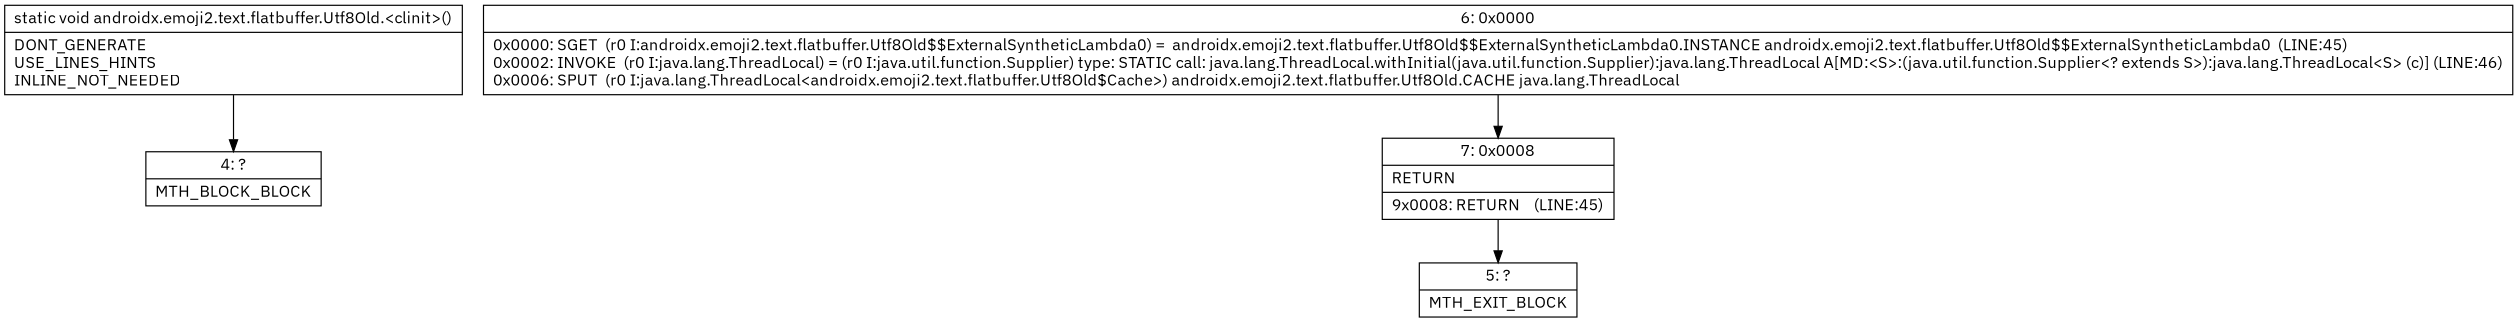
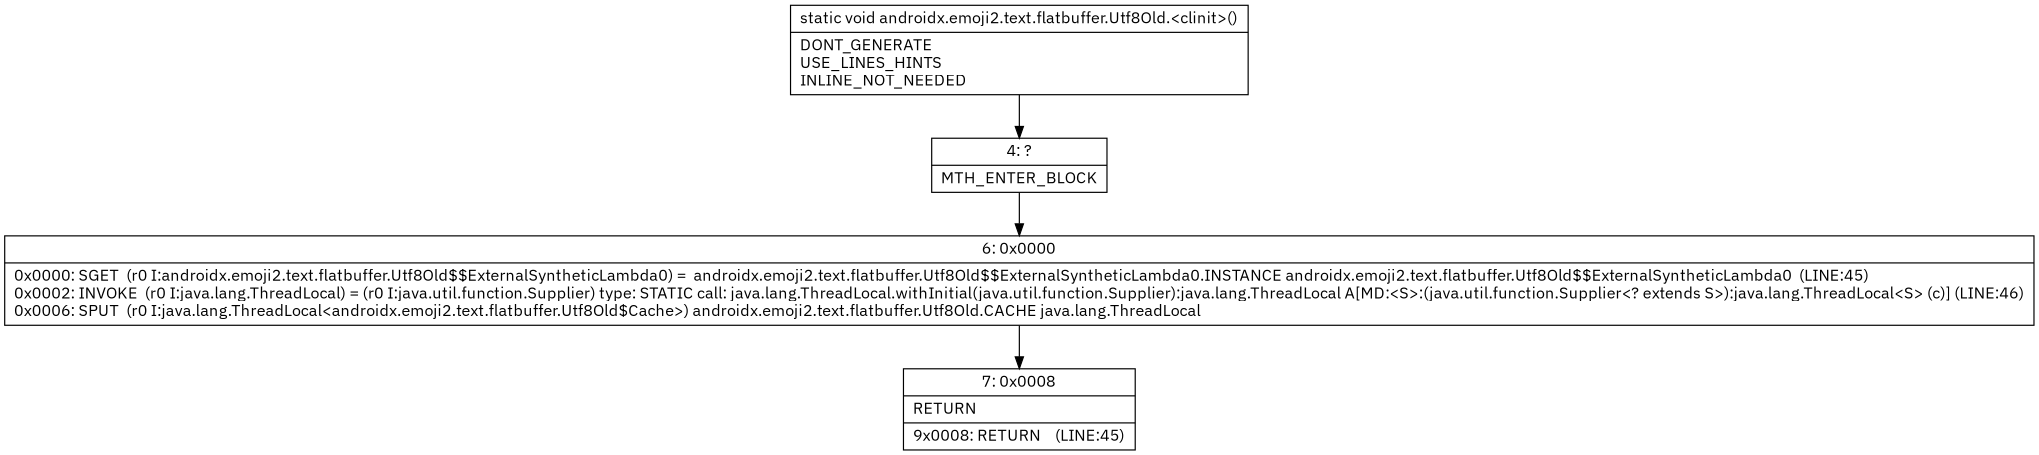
node "4: ?": text "MTH_BLOCK_BLOCK" -> "MTH_ENTER_BLOCK"
edge "4: ?" -> "6: 0x0000": added
node "5: ?": removed
